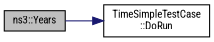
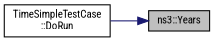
edge "ns3::Years" -> "TimeSimpleTestCase ::DoRun": reversed
